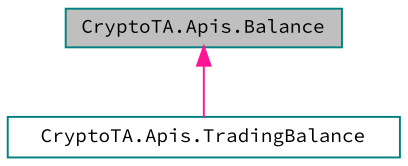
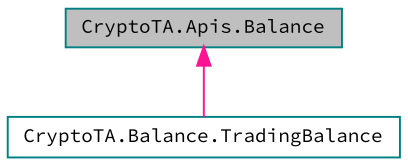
node "CryptoTA.Apis.TradingBalance": label "CryptoTA.Apis.TradingBalance" -> "CryptoTA.Balance.TradingBalance"
